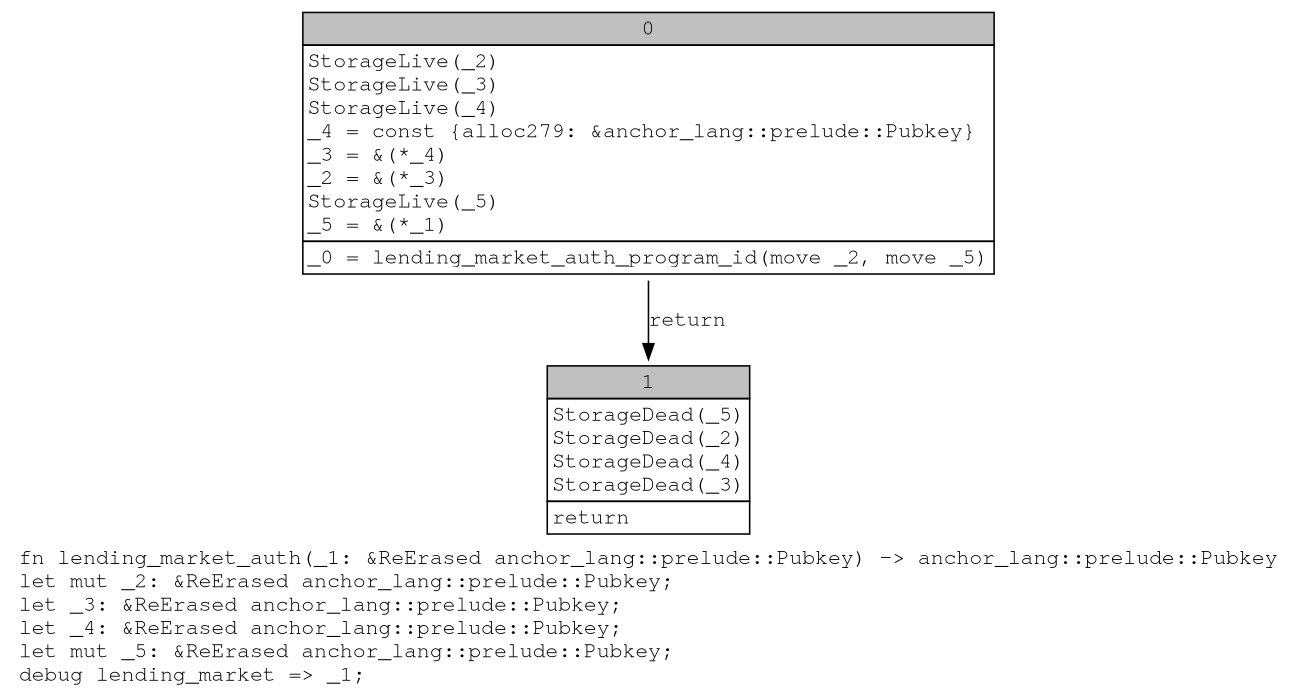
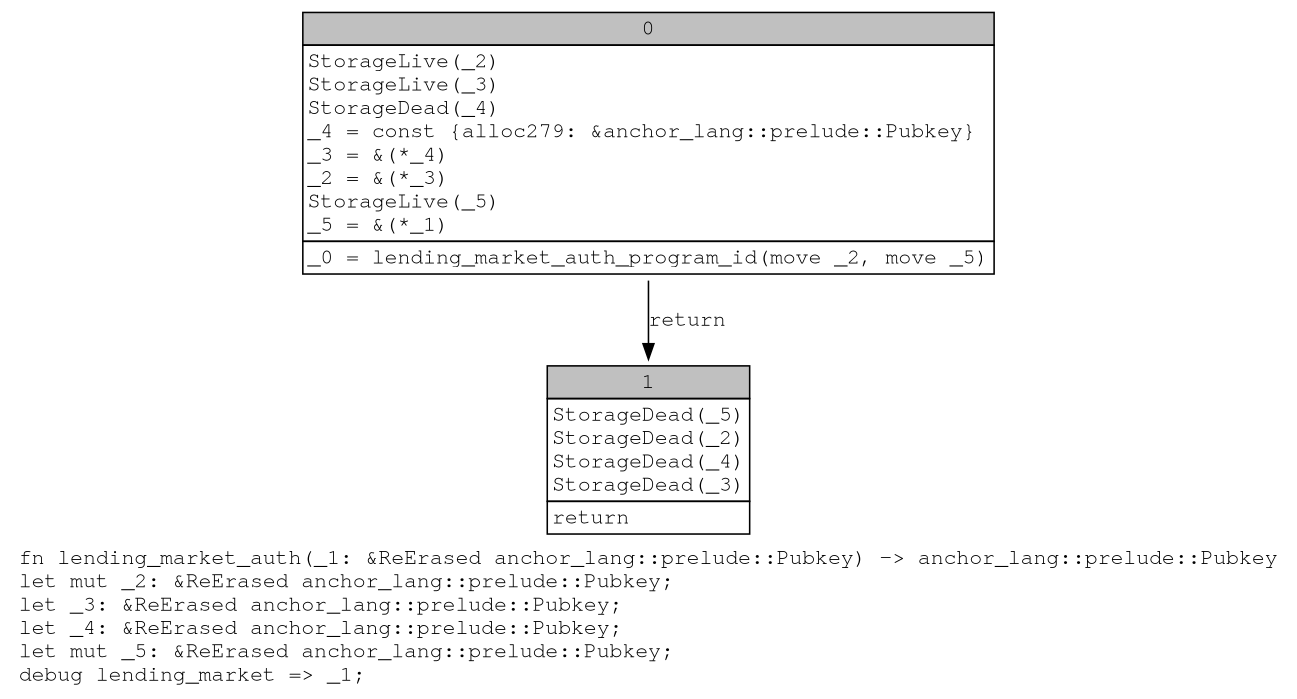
node "0": text "StorageLive(_4)" -> "StorageDead(_4)"
